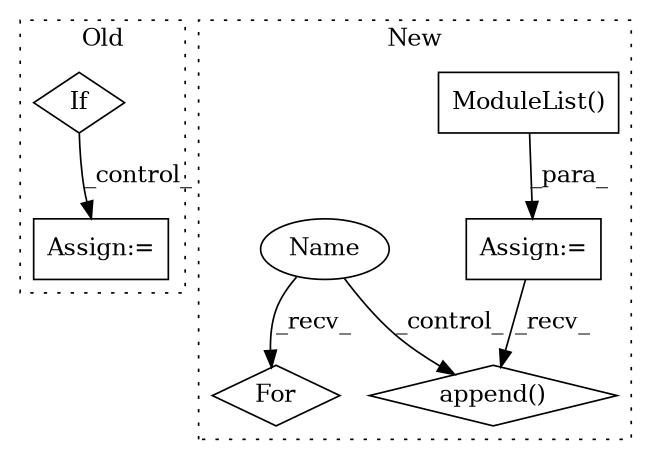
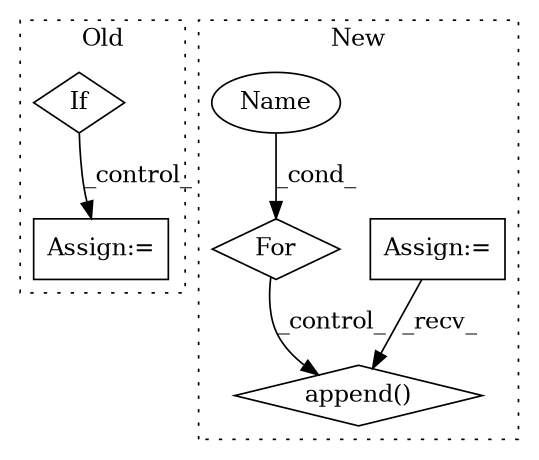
node "ModuleList()": removed
edge "Name" -> "For": label "_recv_" -> "_cond_"
edge "Name" -> "append()": now "For" -> "append()"
